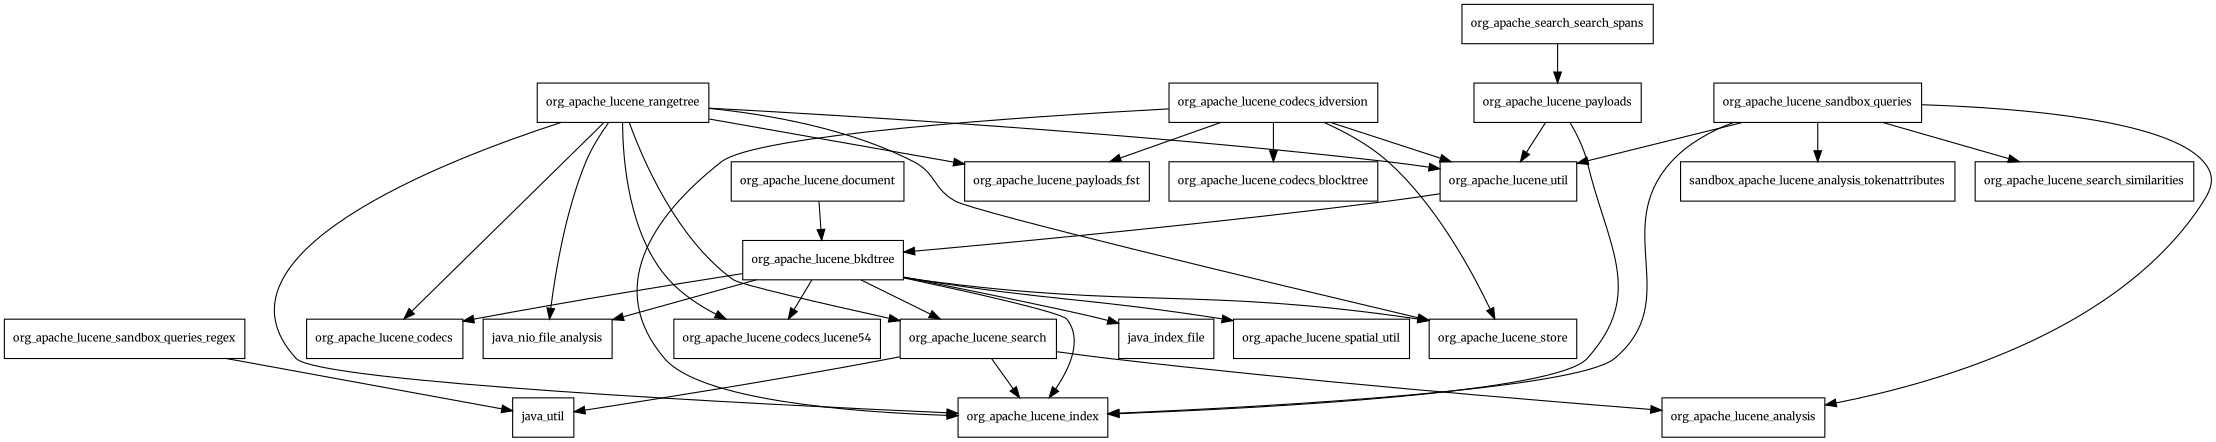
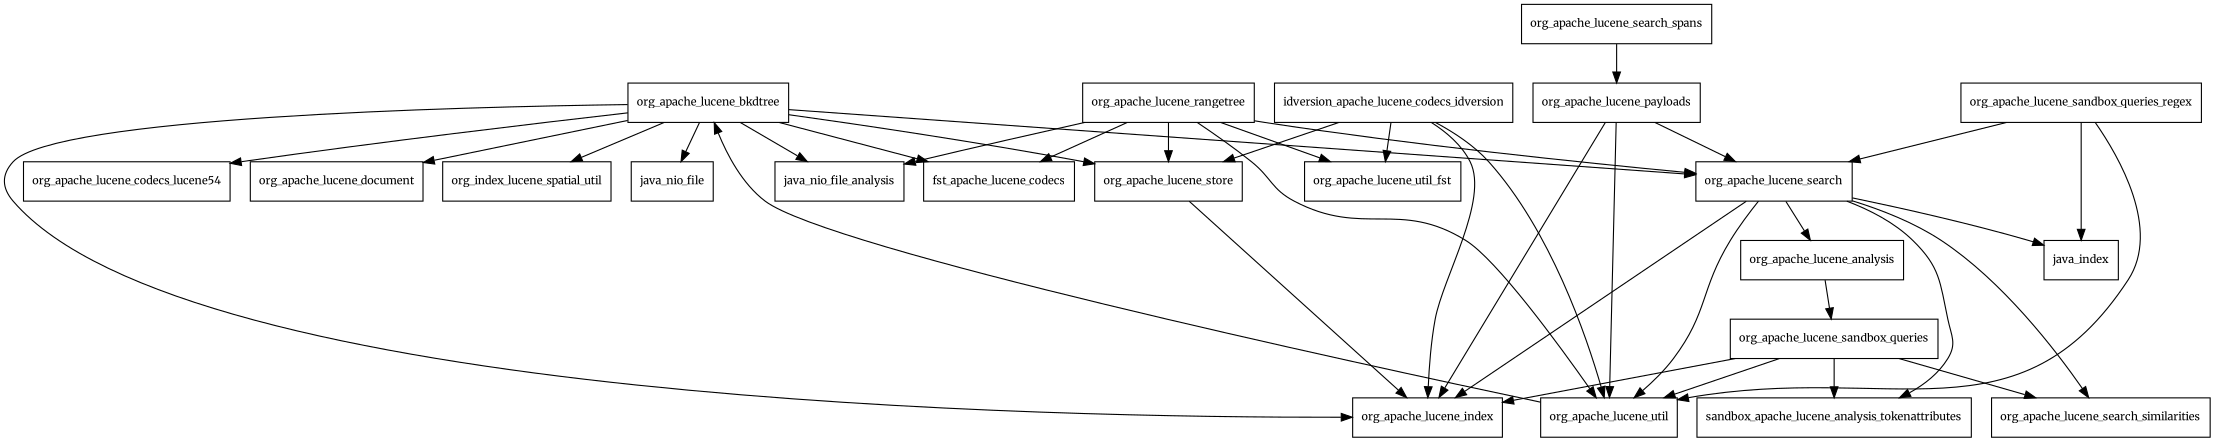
node "org_apache_search_search_spans": label "org_apache_search_search_spans" -> "org_apache_lucene_search_spans"
node "org_apache_lucene_codecs_idversion": label "org_apache_lucene_codecs_idversion" -> "idversion_apache_lucene_codecs_idversion"
edge "org_apache_lucene_payloads" -> "org_apache_lucene_search": added
edge "org_apache_lucene_sandbox_queries_regex" -> "org_apache_lucene_search": added
node "org_apache_lucene_payloads_fst": label "org_apache_lucene_payloads_fst" -> "org_apache_lucene_util_fst"
node "org_apache_lucene_codecs_blocktree": removed
edge "org_apache_lucene_document" -> "org_apache_lucene_bkdtree": reversed
edge "org_apache_lucene_rangetree" -> "org_apache_lucene_codecs_lucene54": removed
edge "org_apache_lucene_sandbox_queries" -> "org_apache_lucene_analysis": reversed
edge "org_apache_lucene_search" -> "org_apache_lucene_search_similarities": added
edge "org_apache_lucene_search" -> "sandbox_apache_lucene_analysis_tokenattributes": added
edge "org_apache_lucene_search" -> "org_apache_lucene_util": added
node "org_apache_lucene_codecs": label "org_apache_lucene_codecs" -> "fst_apache_lucene_codecs"
node "java_index_file": label "java_index_file" -> "java_nio_file"
node "org_apache_lucene_spatial_util": label "org_apache_lucene_spatial_util" -> "org_index_lucene_spatial_util"
edge "org_apache_lucene_sandbox_queries_regex" -> "org_apache_lucene_util": added
edge "org_apache_lucene_rangetree" -> "org_apache_lucene_index": now "org_apache_lucene_store" -> "org_apache_lucene_index"
node "java_util": label "java_util" -> "java_index"
